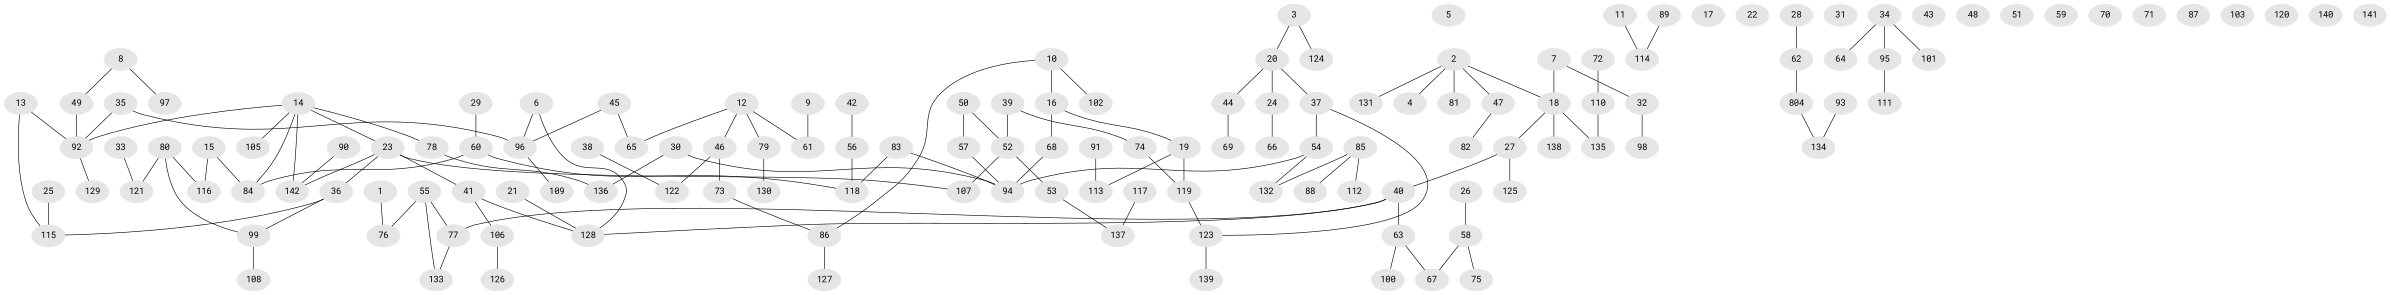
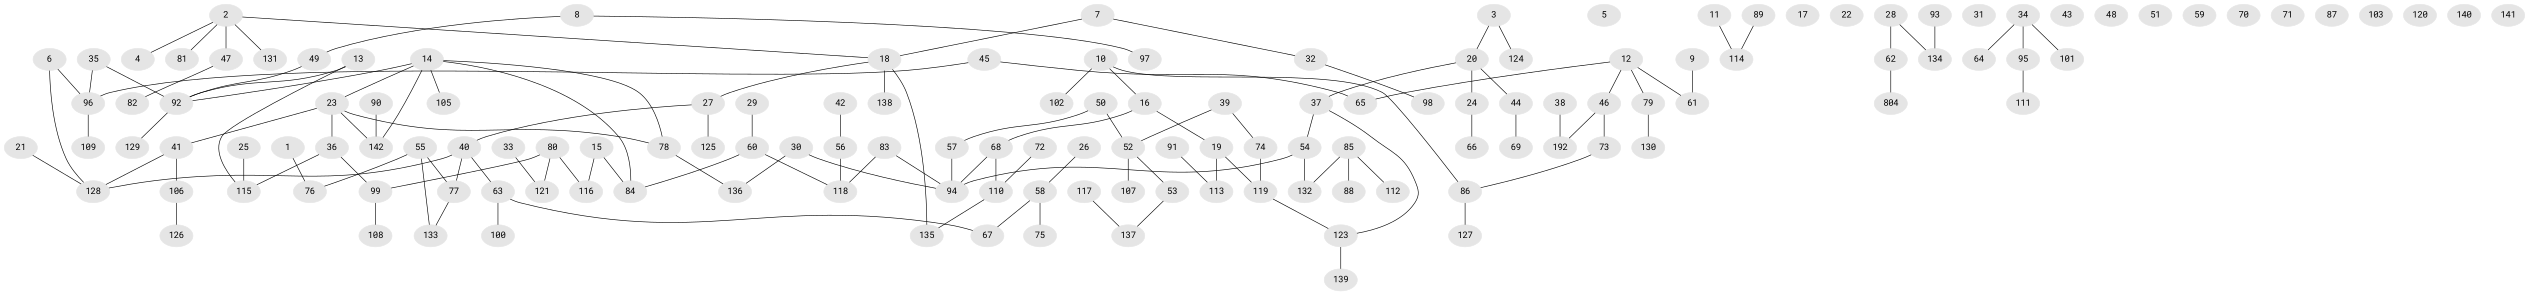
edge "804" -- "134": now "28" -- "134"
edge "68" -- "110": added
edge "23" -- "107": now "23" -- "78"
node "122": label "122" -> "192"
